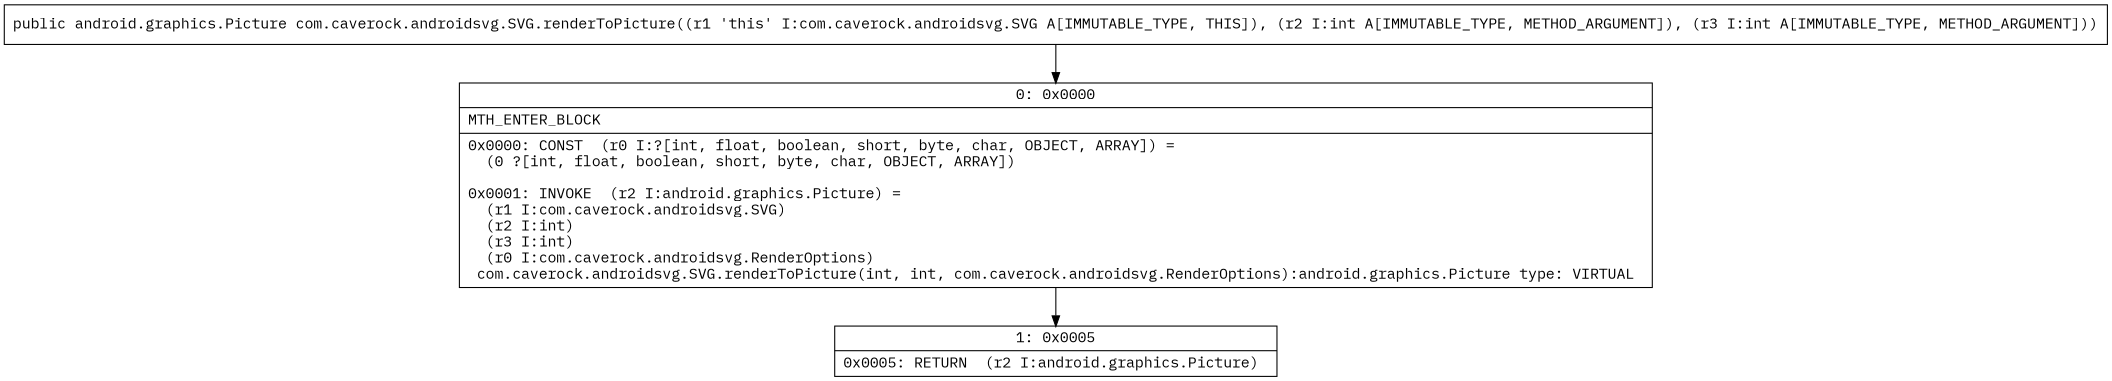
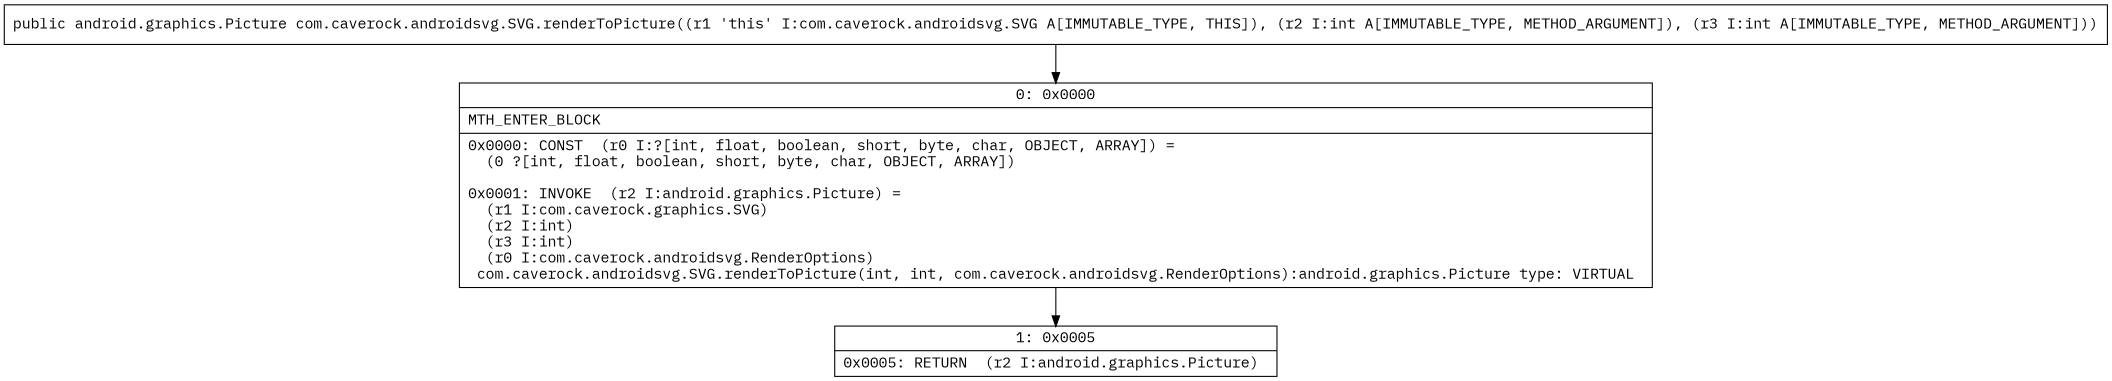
node "0: 0x0000": text "(r1 I:com.caverock.androidsvg.SVG)" -> "(r1 I:com.caverock.graphics.SVG)"
